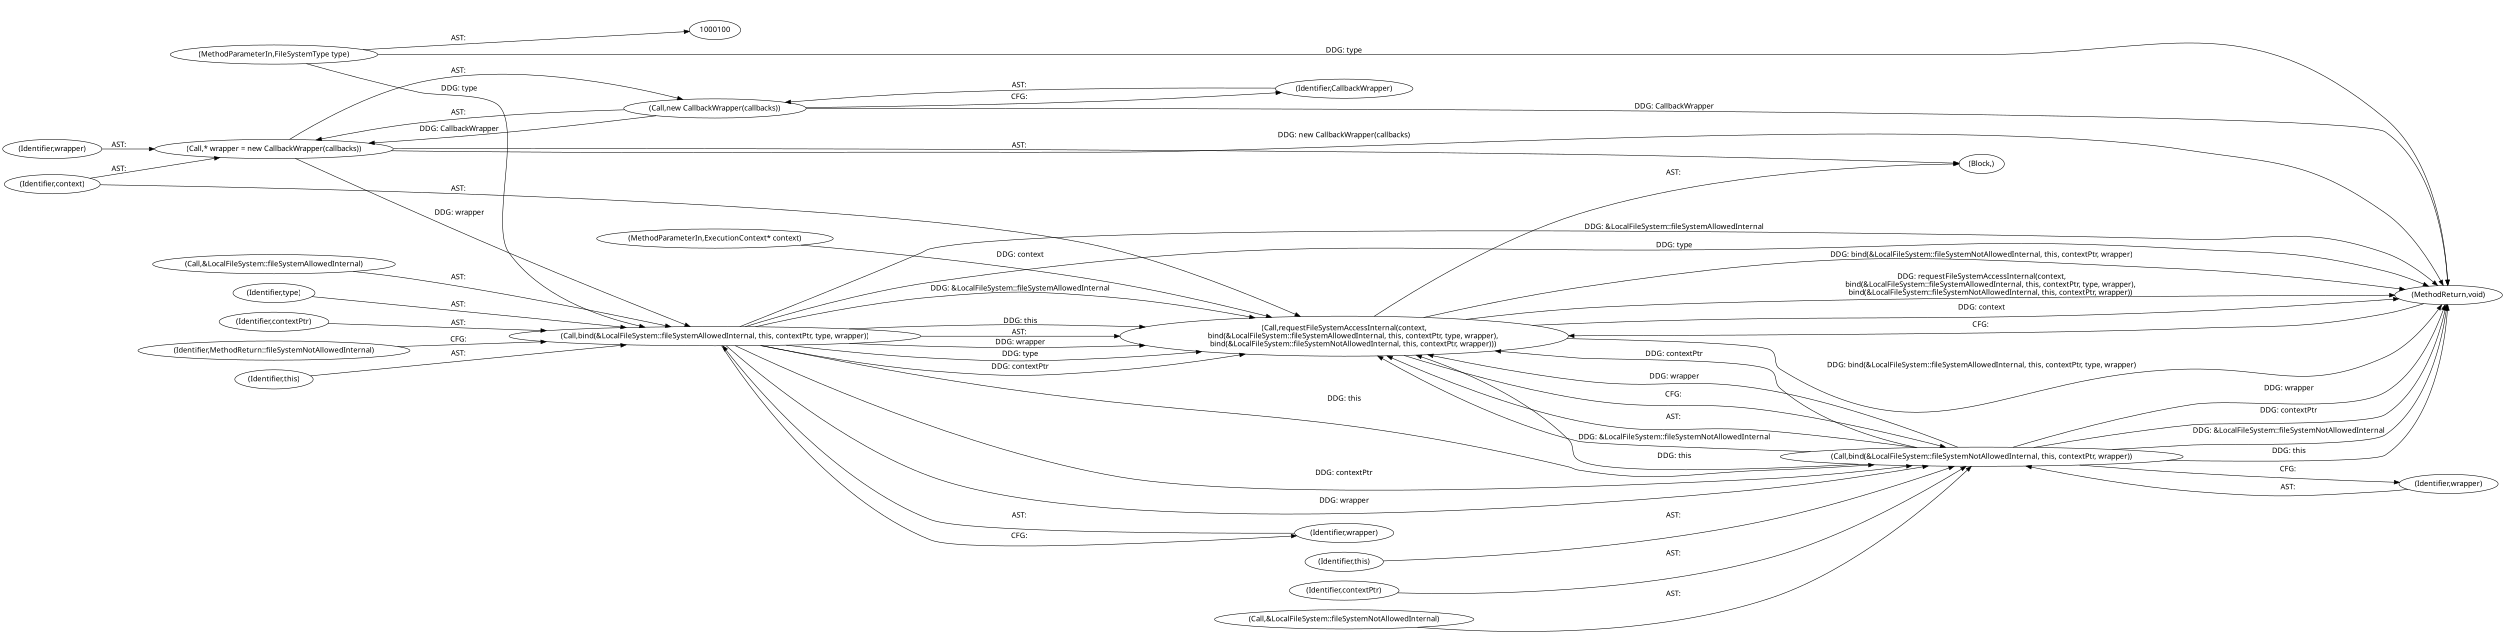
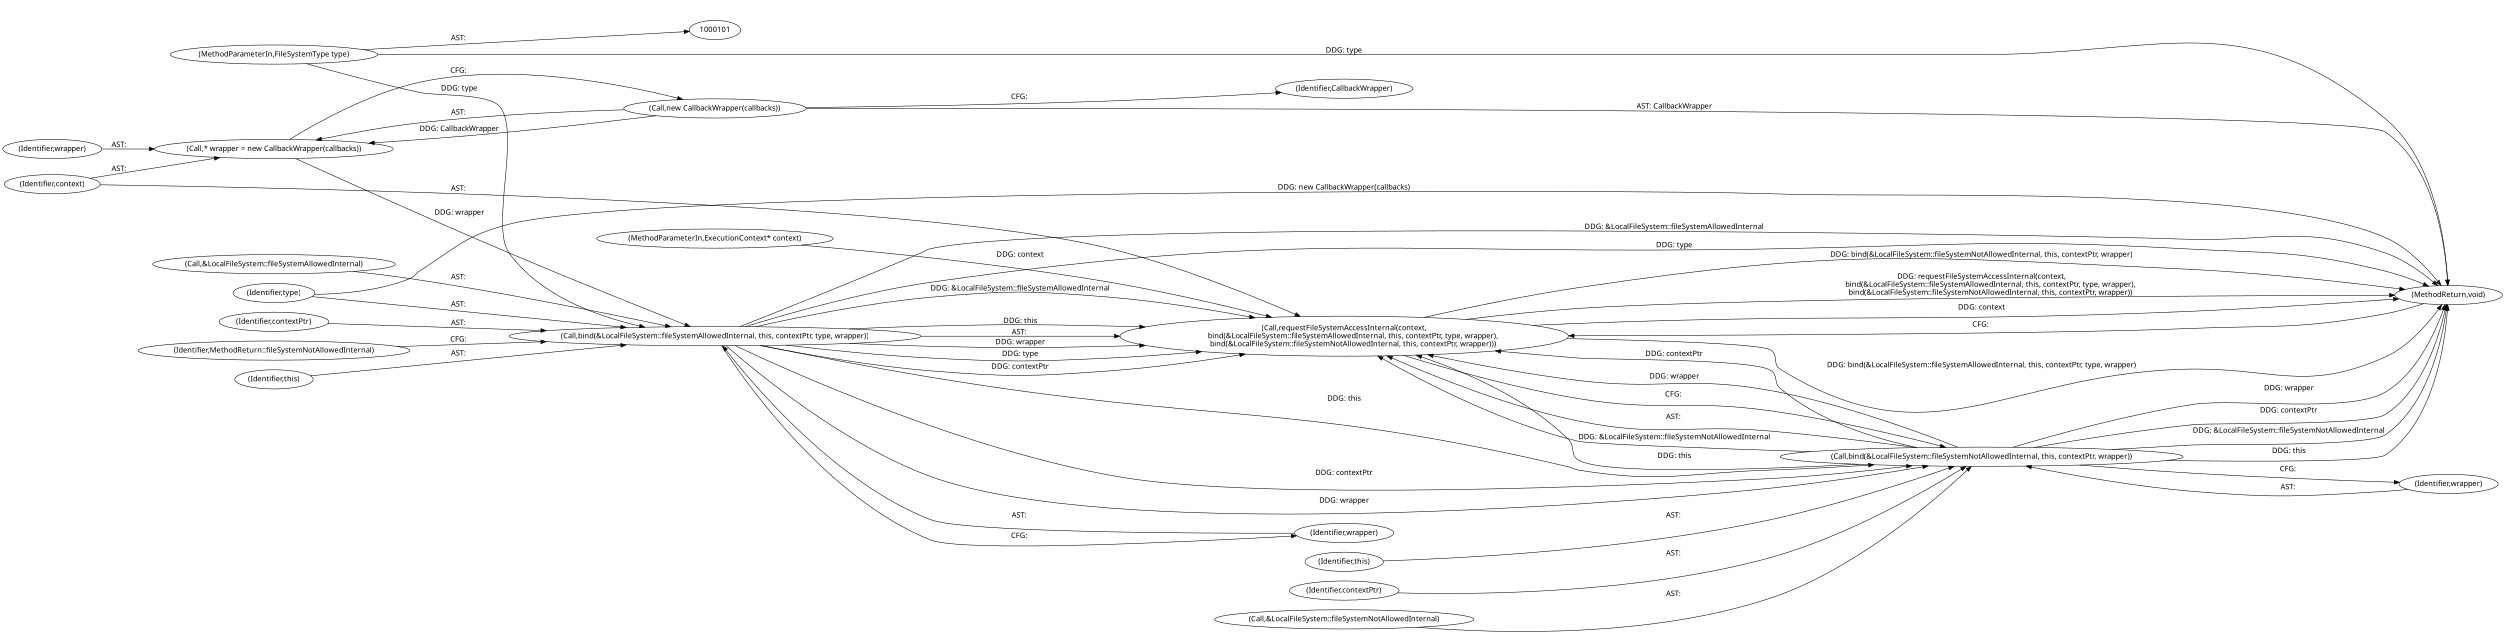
node "1000100": label "1000100" -> "1000101"
edge "(Call,* wrapper = new CallbackWrapper(callbacks))" -> "(Call,new CallbackWrapper(callbacks))": label "AST: " -> "CFG: "
edge "(Identifier,CallbackWrapper)" -> "(Call,new CallbackWrapper(callbacks))": removed, label "AST:"
edge "(Call,new CallbackWrapper(callbacks))" -> "(MethodReturn,void)": label "DDG: CallbackWrapper" -> "AST: CallbackWrapper"
edge "(Call,* wrapper = new CallbackWrapper(callbacks))" -> "(MethodReturn,void)": now "(Identifier,type)" -> "(MethodReturn,void)"
node "(Block,)": removed
